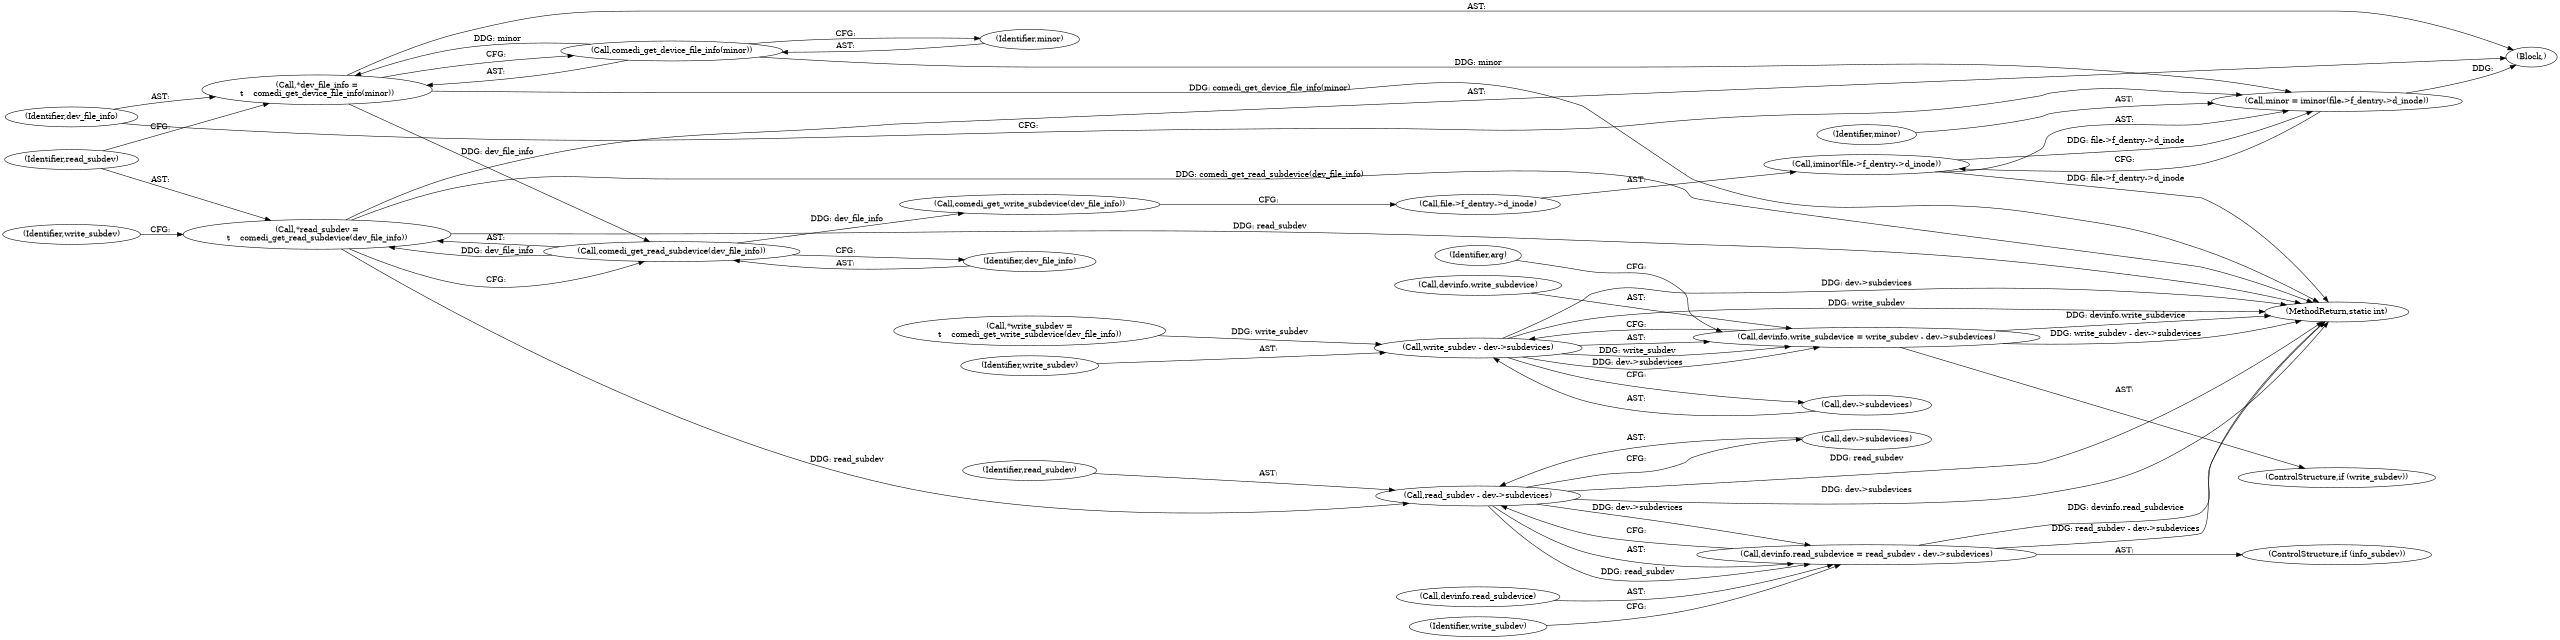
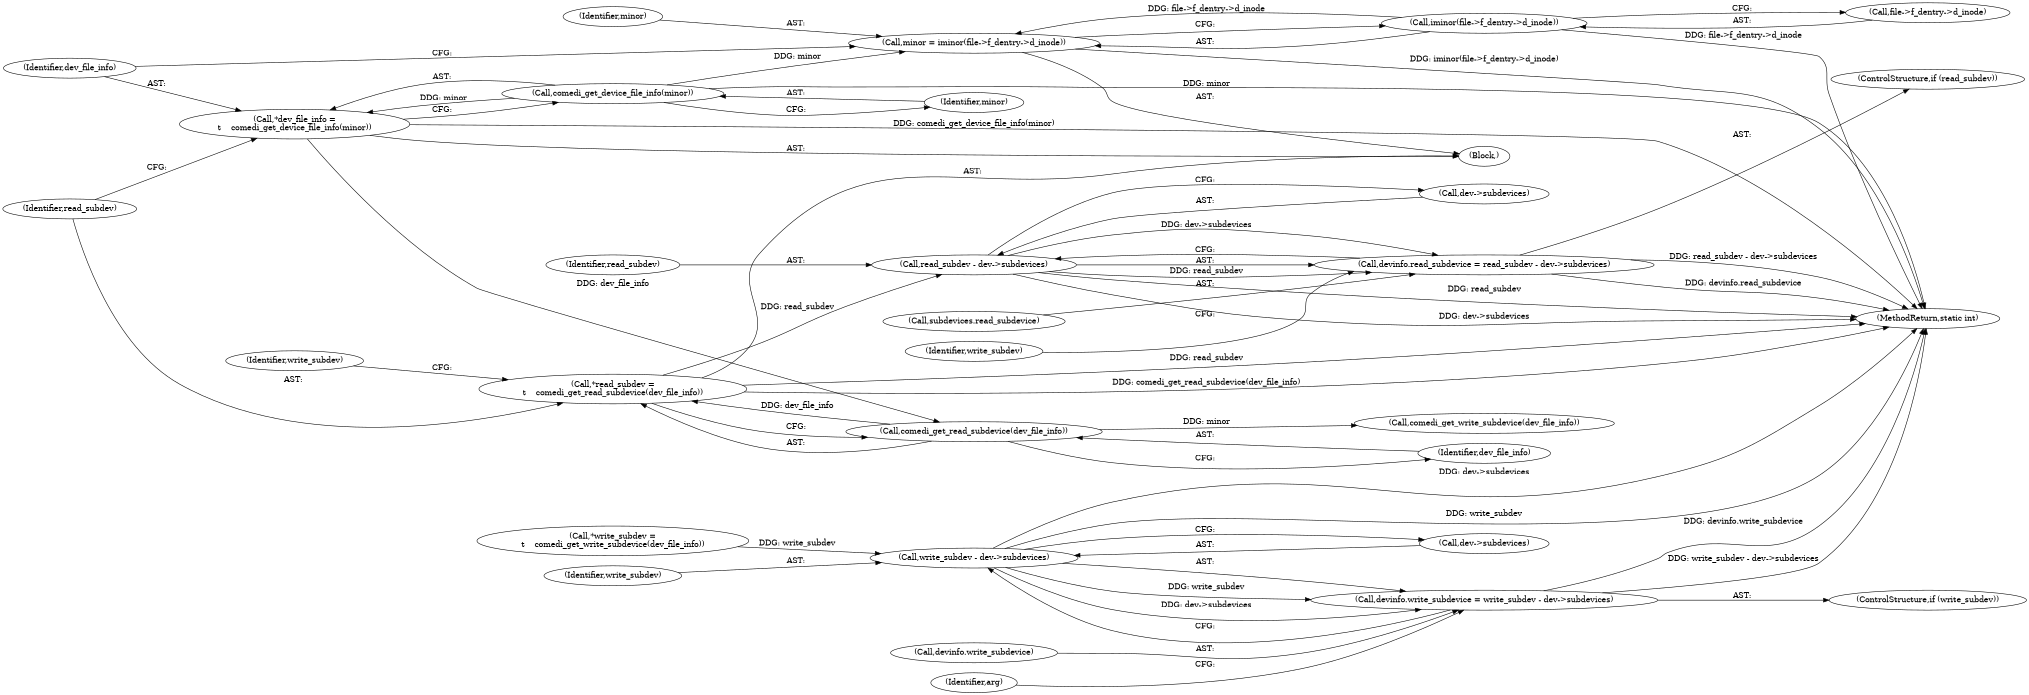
edge "(Call,minor = iminor(file->f_dentry->d_inode))" -> "(Block,)": label "DDG: " -> "AST: "
edge "(Call,minor = iminor(file->f_dentry->d_inode))" -> "(MethodReturn,static int)": added, label "DDG: iminor(file->f_dentry->d_inode)"
edge "(Call,comedi_get_device_file_info(minor))" -> "(MethodReturn,static int)": added, label "DDG: minor"
edge "(Call,comedi_get_write_subdevice(dev_file_info))" -> "(Call,file->f_dentry->d_inode)": now "(Call,iminor(file->f_dentry->d_inode))" -> "(Call,file->f_dentry->d_inode)"
edge "(Call,comedi_get_read_subdevice(dev_file_info))" -> "(Call,comedi_get_write_subdevice(dev_file_info))": label "DDG: dev_file_info" -> "DDG: minor"
node "(ControlStructure,if (info_subdev))": label "(ControlStructure,if (info_subdev))" -> "(ControlStructure,if (read_subdev))"
node "(Call,devinfo.read_subdevice)": label "(Call,devinfo.read_subdevice)" -> "(Call,subdevices.read_subdevice)"
